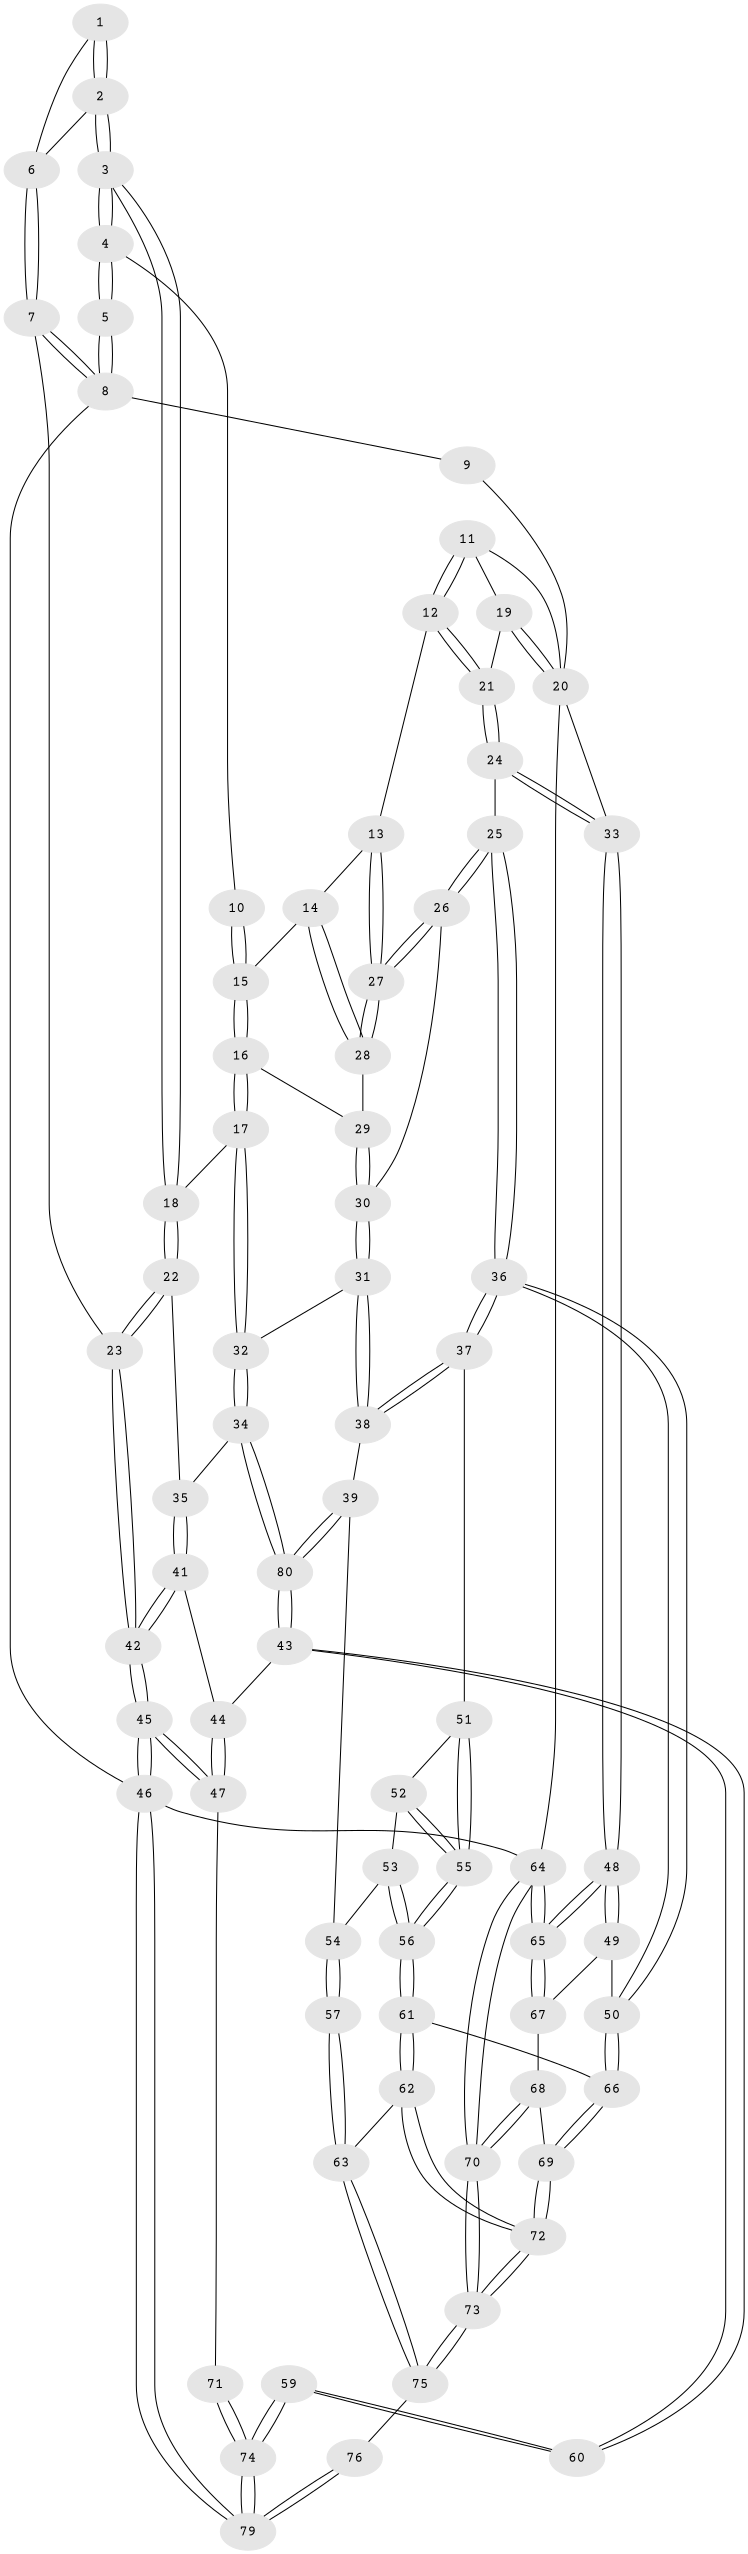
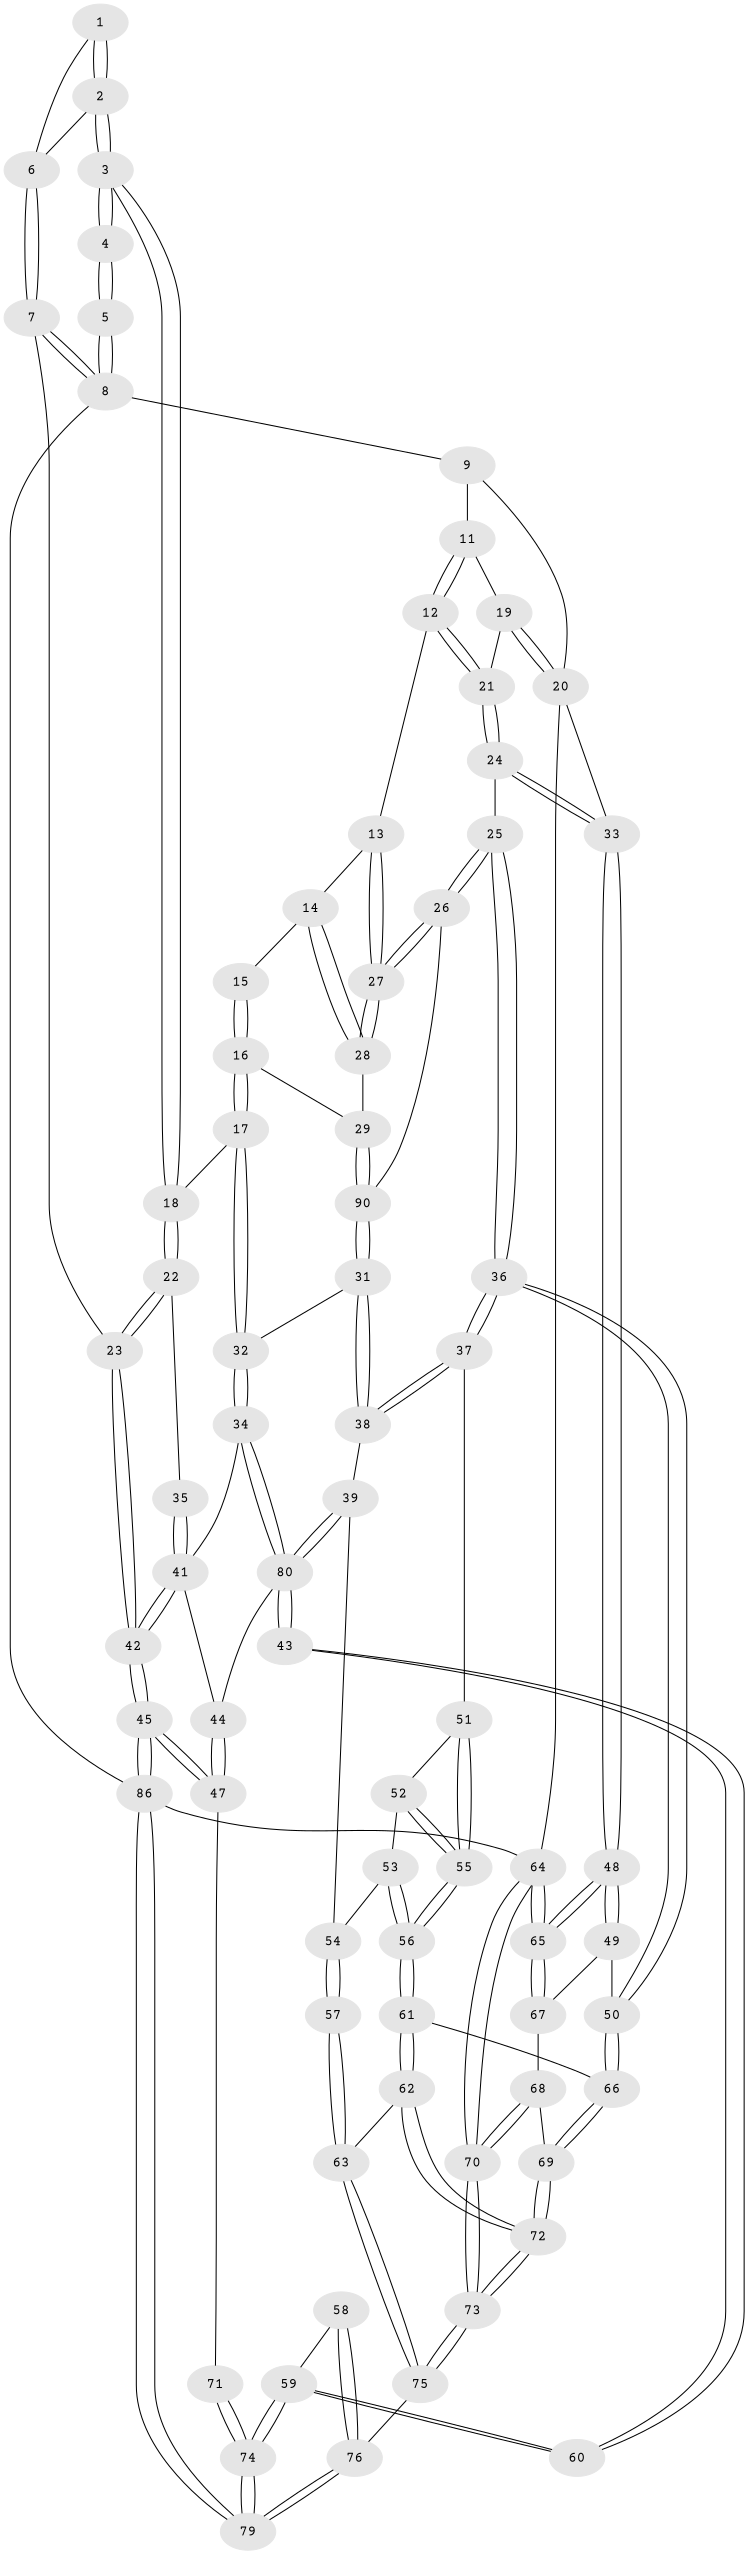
edge "11" -- "20": now "11" -- "9"
node "10": removed
node "30": label "30" -> "90"
edge "34" -- "35": now "34" -- "41"
edge "43" -- "44": now "80" -- "44"
node "46": label "46" -> "86"
node "58": added
